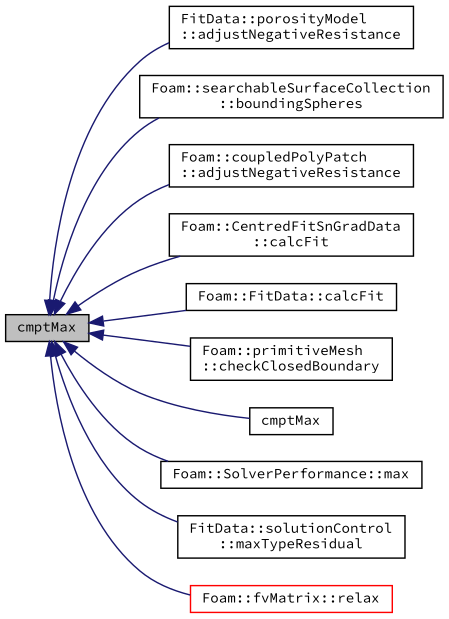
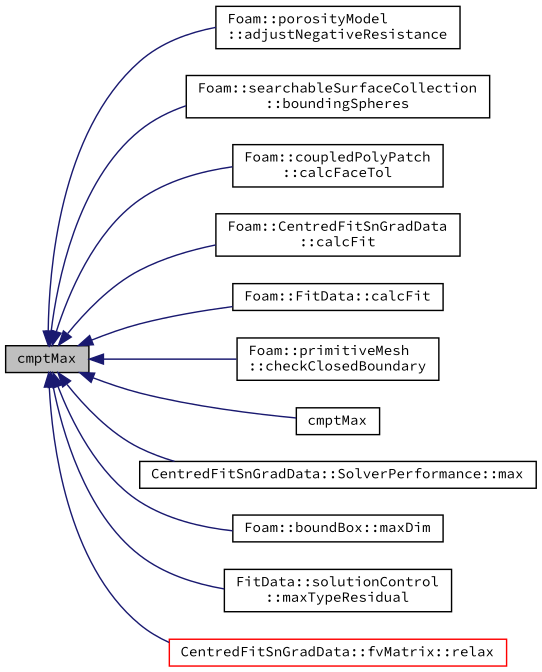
node "FitData::porosityModel ::adjustNegativeResistance": label "FitData::porosityModel ::adjustNegativeResistance" -> "Foam::porosityModel ::adjustNegativeResistance"
node "Foam::coupledPolyPatch ::adjustNegativeResistance": label "Foam::coupledPolyPatch ::adjustNegativeResistance" -> "Foam::coupledPolyPatch ::calcFaceTol"
node "Foam::SolverPerformance::max": label "Foam::SolverPerformance::max" -> "CentredFitSnGradData::SolverPerformance::max"
node "Foam::boundBox::maxDim": added
node "Foam::fvMatrix::relax": label "Foam::fvMatrix::relax" -> "CentredFitSnGradData::fvMatrix::relax"
